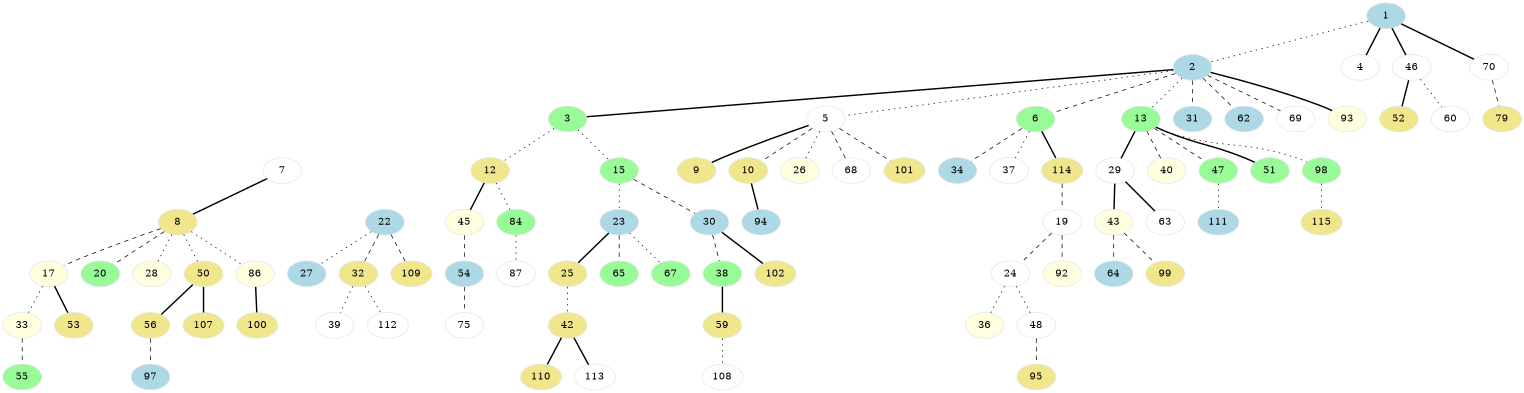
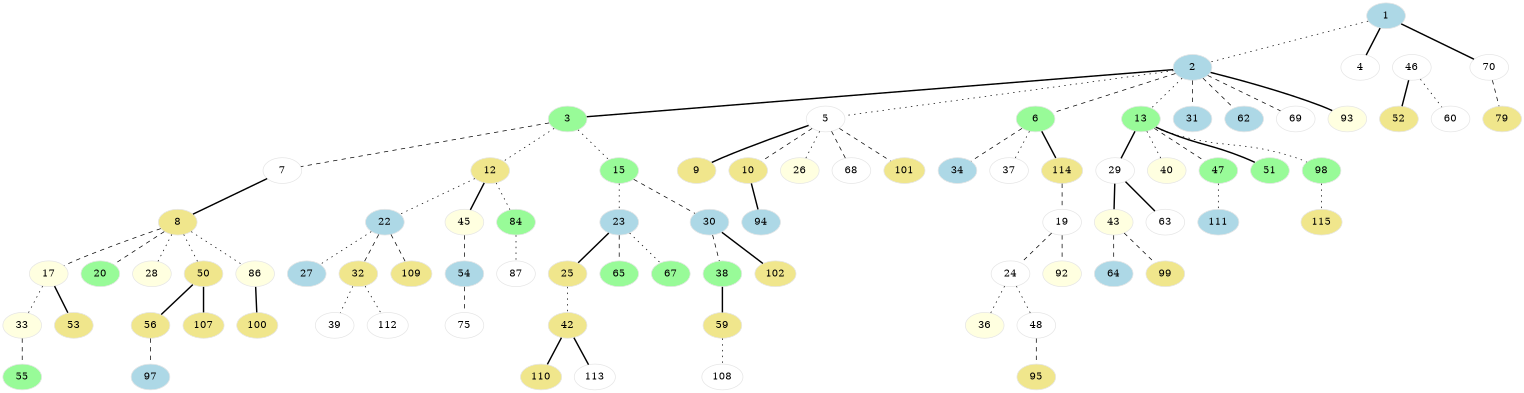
edge "1" -- "46": removed
edge "3" -- "7": added
edge "13" -- "40": style dashed -> dotted
edge "12" -- "22": added
